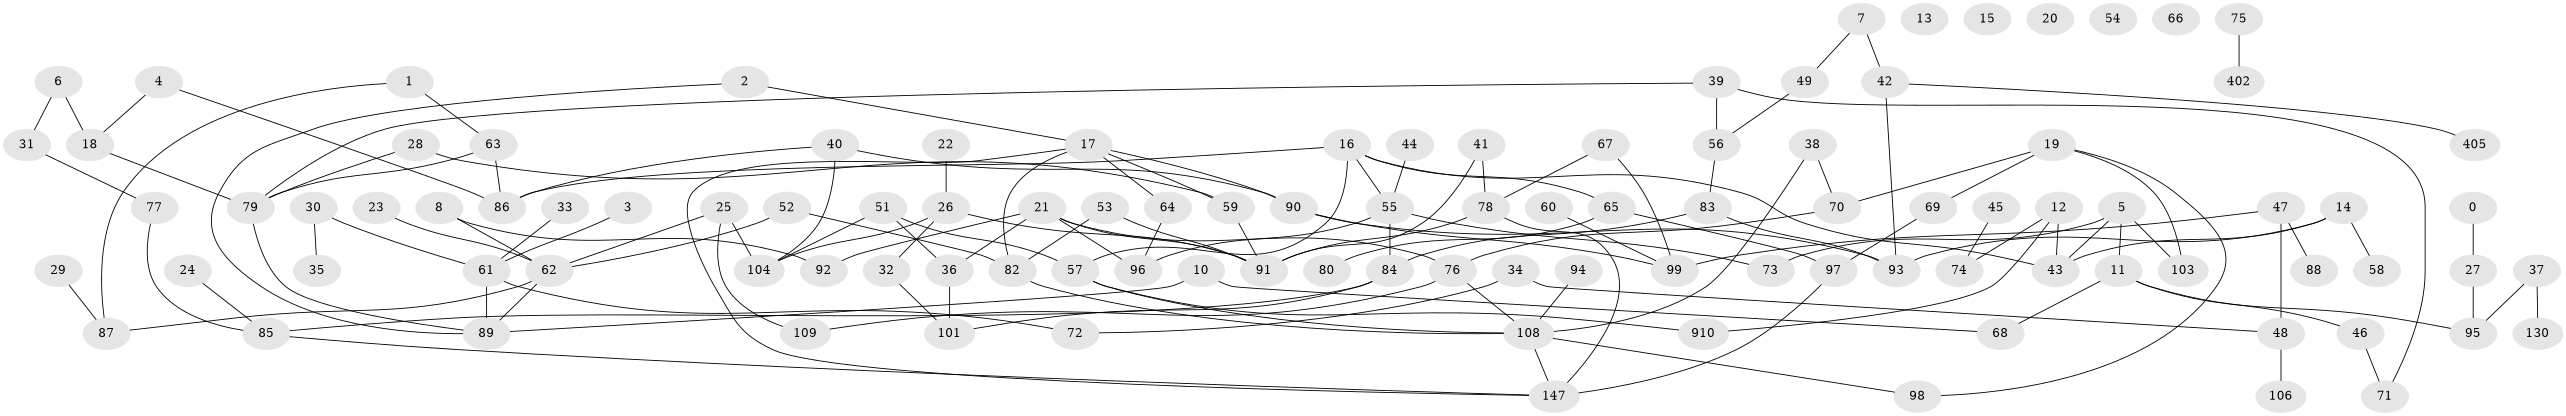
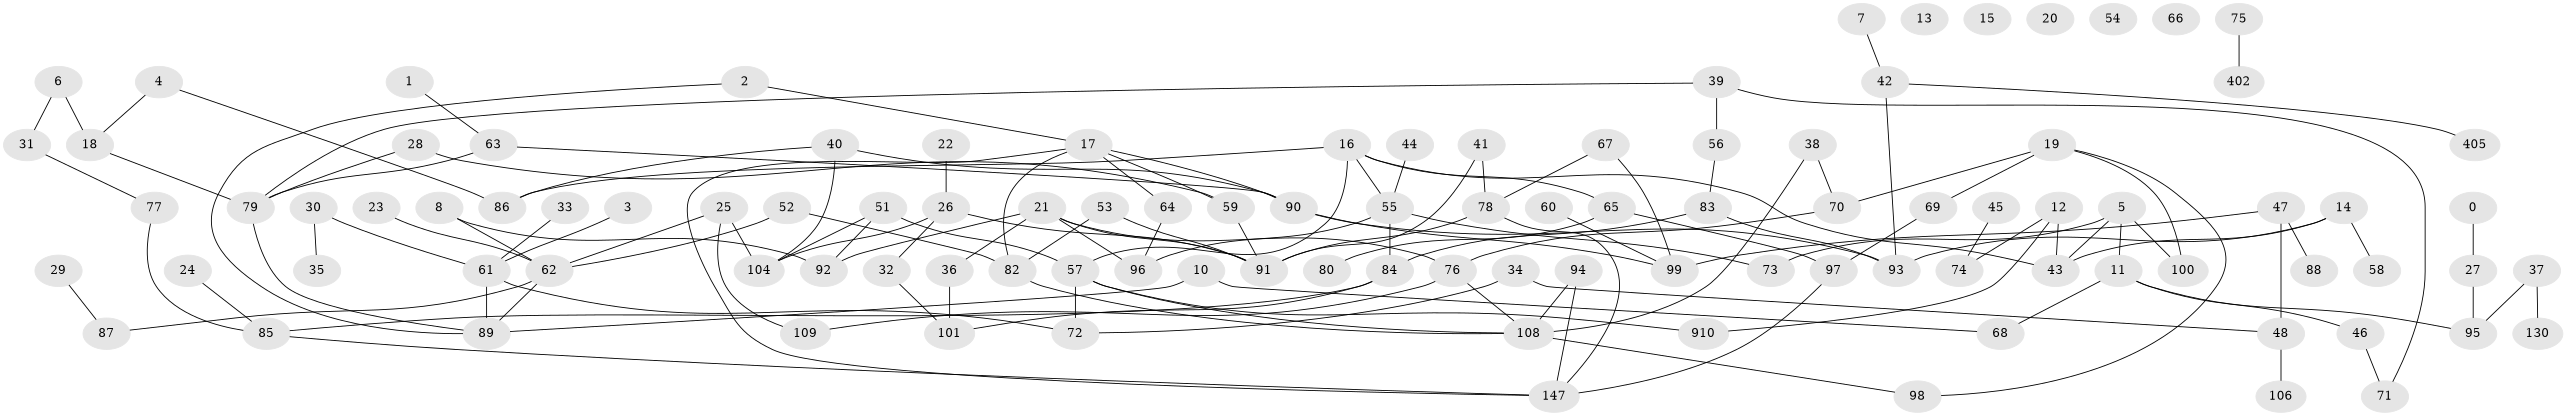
node "49": removed
edge "1" -- "87": removed
edge "63" -- "86": now "63" -- "90"
edge "51" -- "36": now "51" -- "92"
node "103": label "103" -> "100"
edge "57" -- "72": added
edge "108" -- "147": now "94" -- "147"
